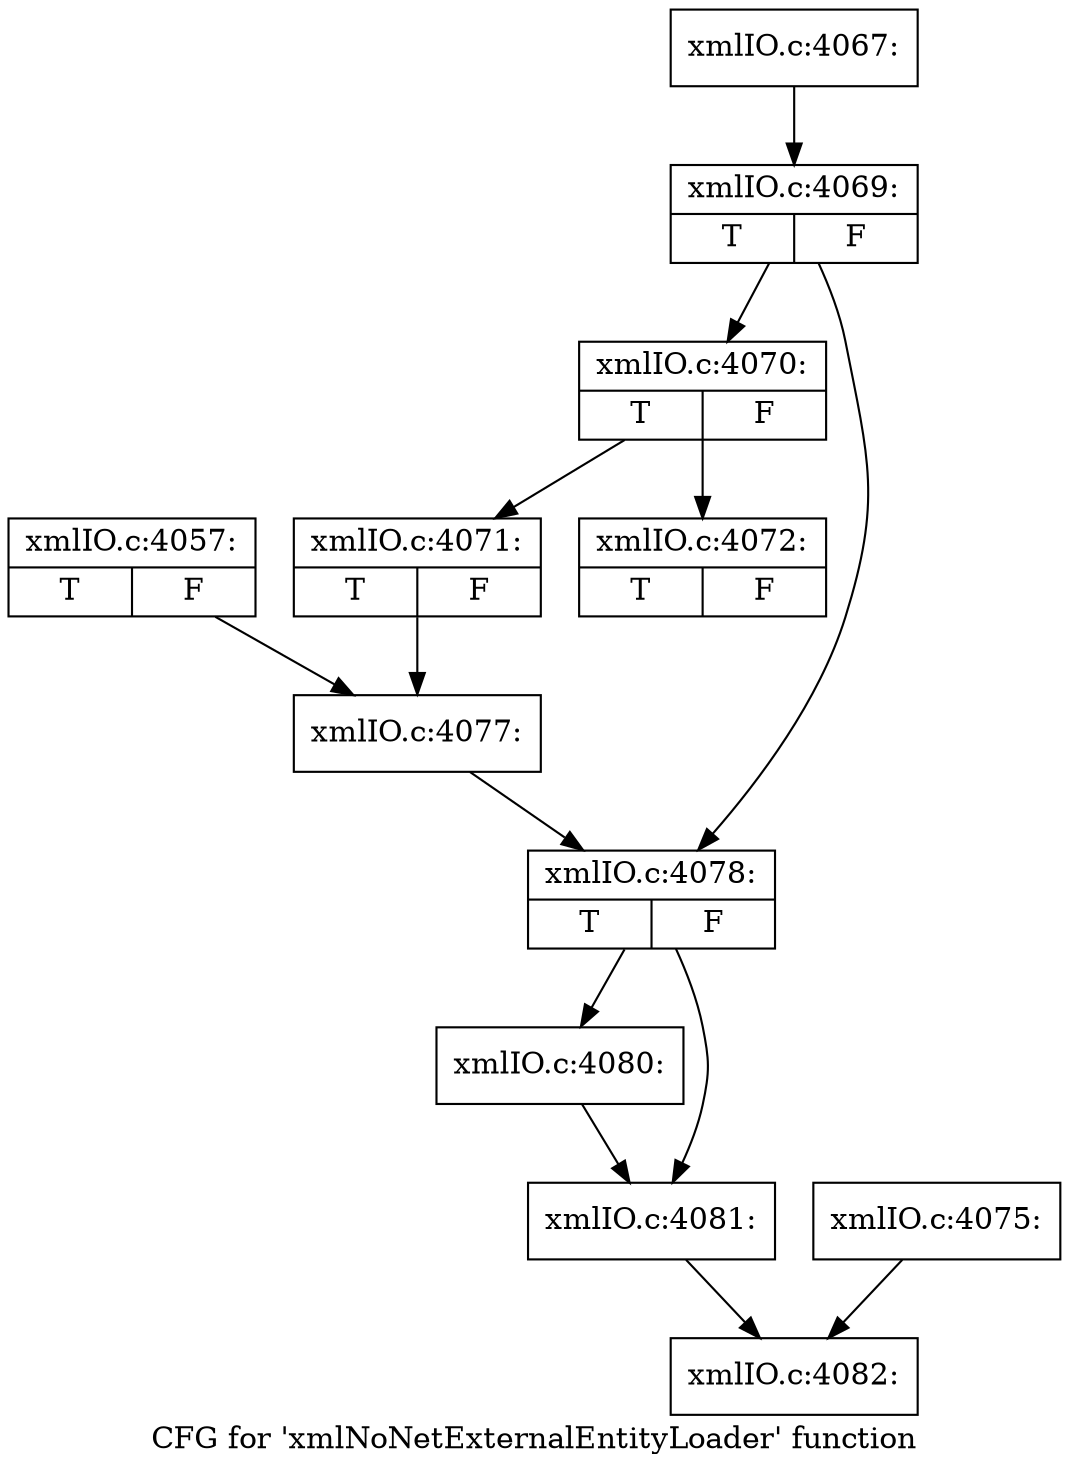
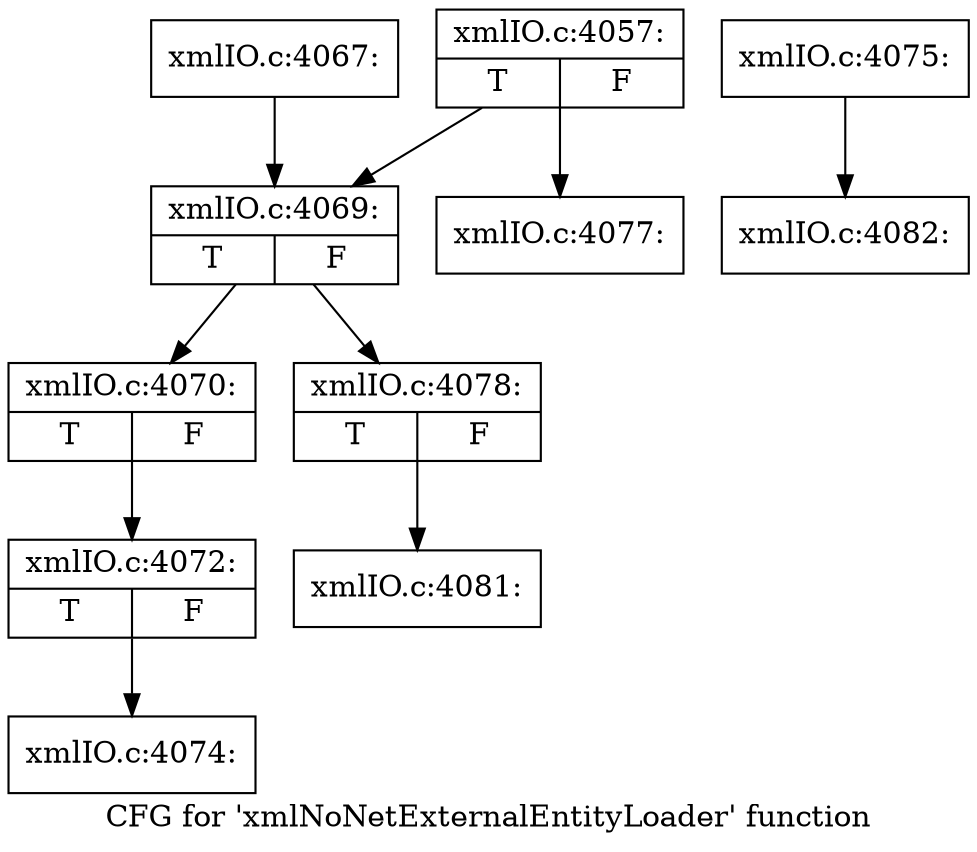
edge "xmlIO.c:4057:" -> "xmlIO.c:4069:": added
node "xmlIO.c:4071:": removed
node "xmlIO.c:4074:": added
edge "xmlIO.c:4077:" -> "xmlIO.c:4078:": removed
node "xmlIO.c:4080:": removed
edge "xmlIO.c:4081:" -> "xmlIO.c:4082:": removed
